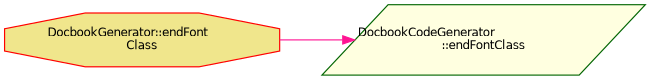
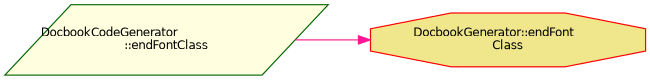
edge "DocbookGenerator::endFont Class" -> "DocbookCodeGenerator ::endFontClass": reversed
